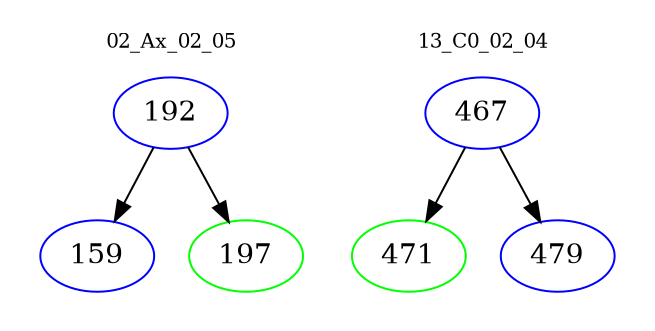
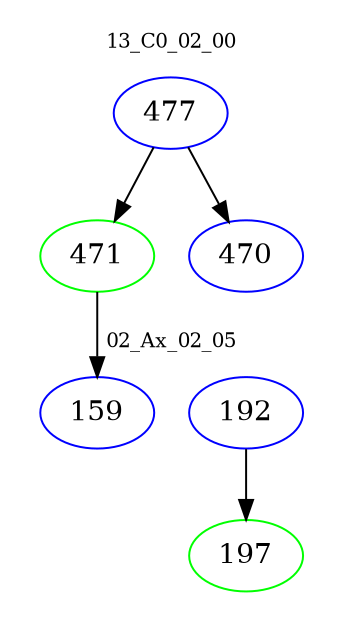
cluster "13_C0_02_04": label "13_C0_02_04" -> "13_C0_02_00"
node "467": label "467" -> "477"
edge "192" -> "159": now "471" -> "159"
node "479": label "479" -> "470"
